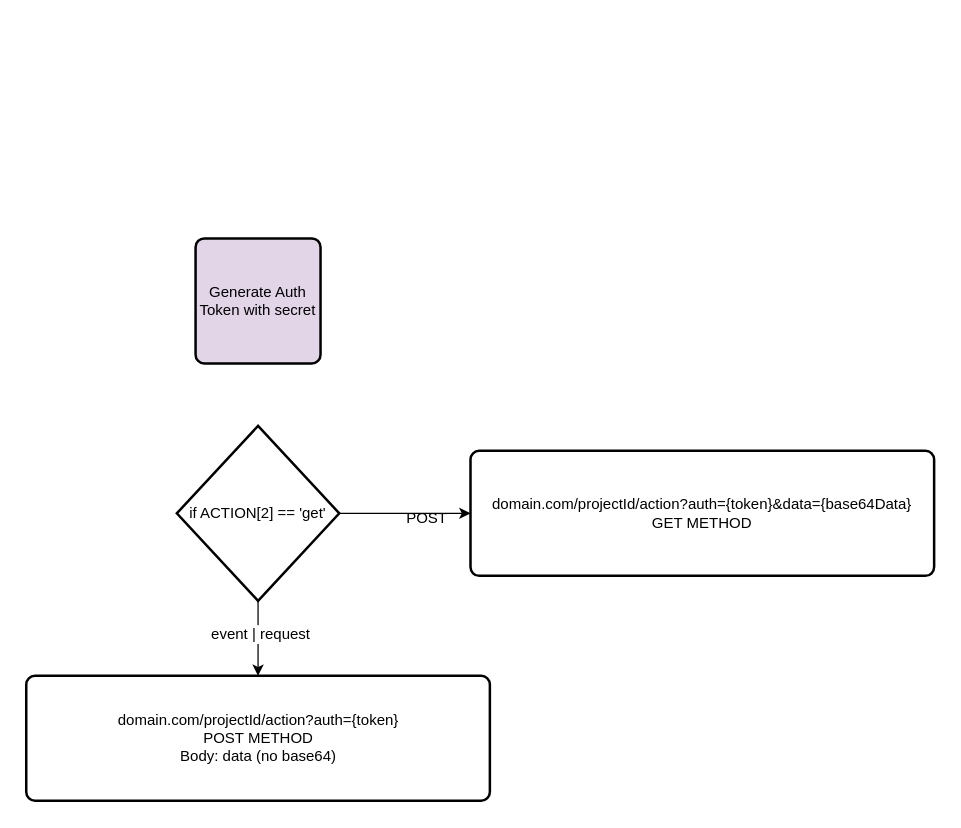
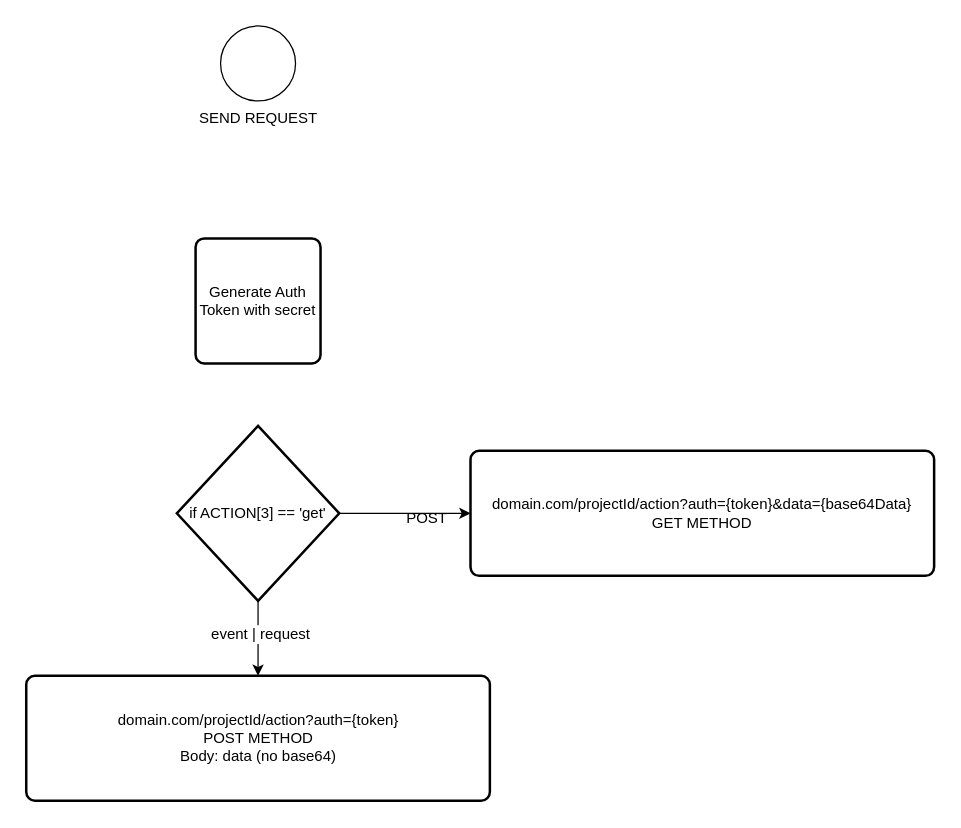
node "SEND REQUEST": added
node "Generate Auth Token with secret": fillcolor #e1d5e7 -> #ffffff
node "if ACTION[2] == 'get'": label "if ACTION[2] == 'get'" -> "if ACTION[3] == 'get'"
